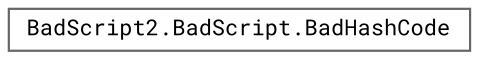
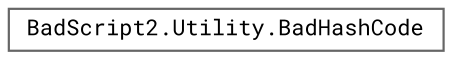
node "BadScript2.BadScript.BadHashCode": label "BadScript2.BadScript.BadHashCode" -> "BadScript2.Utility.BadHashCode"
